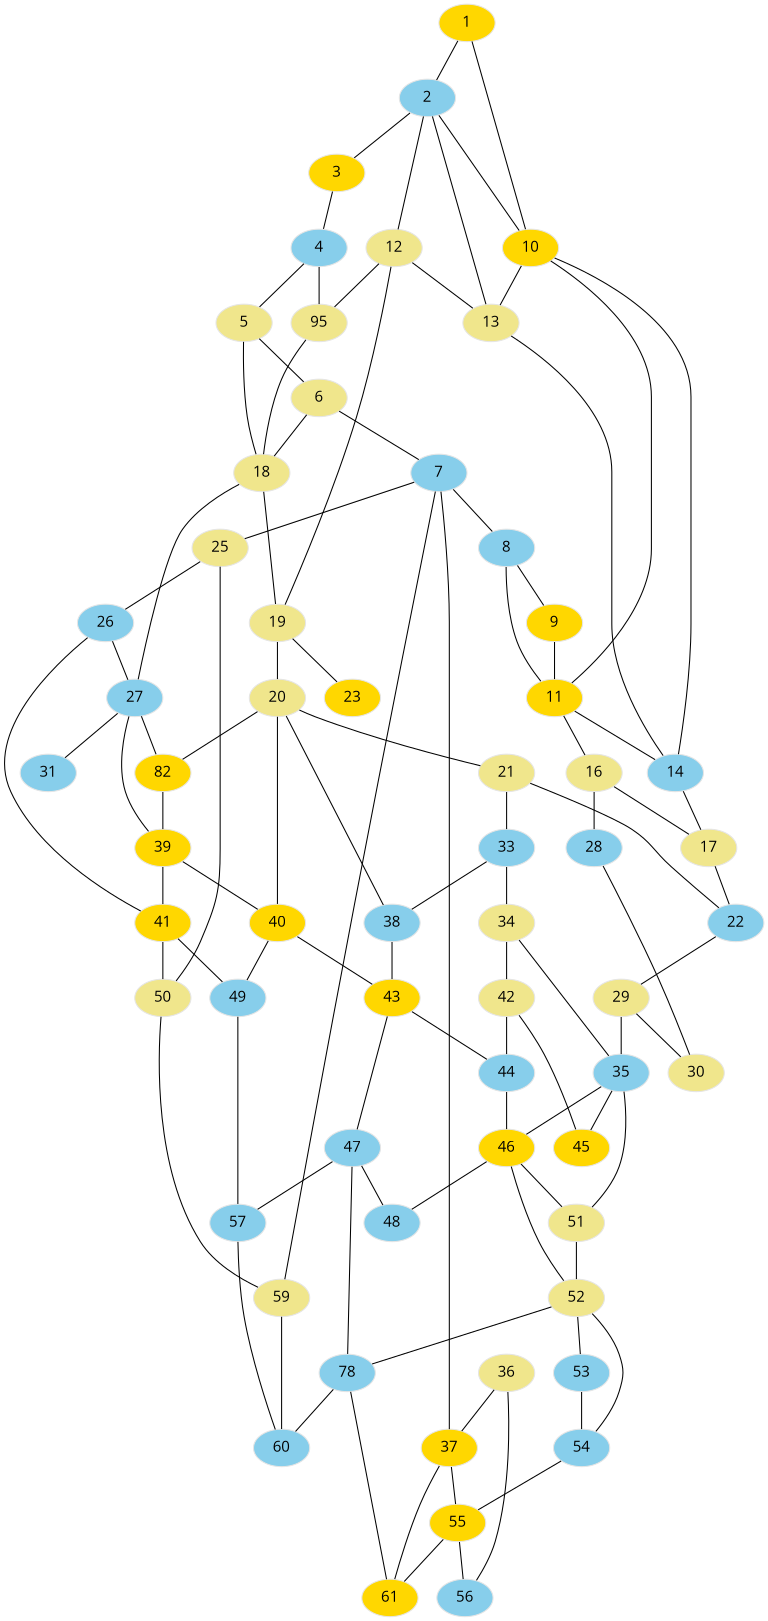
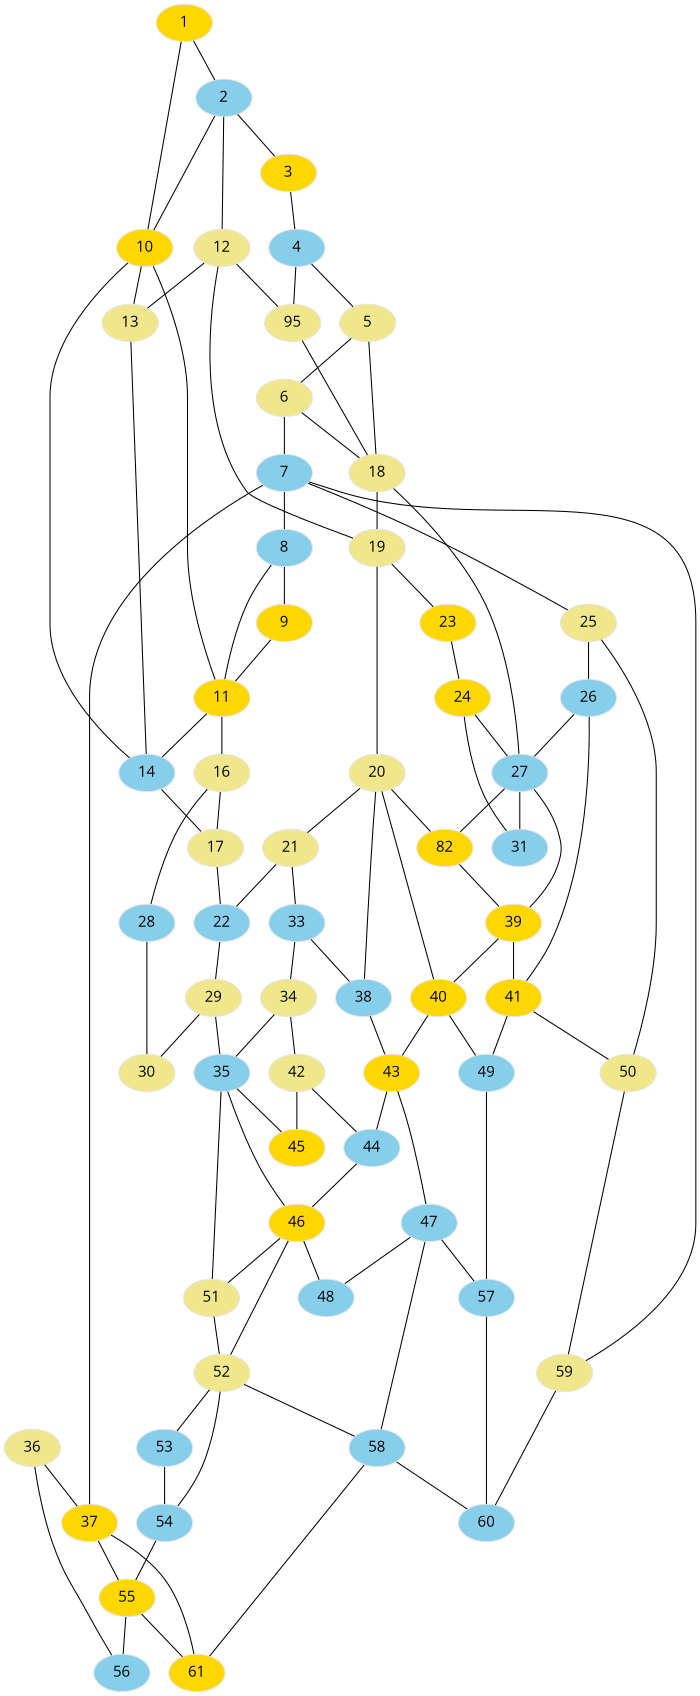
edge "2" -- "13": removed
node "24": added
node "78": label "78" -> "58"
